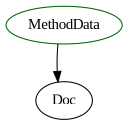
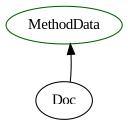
edge "MethodData" -> "Doc": reversed
